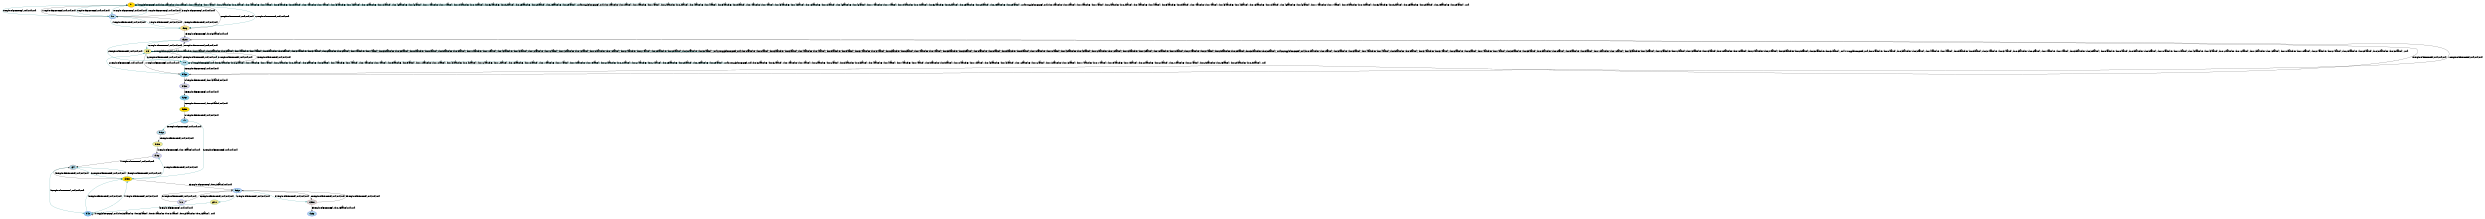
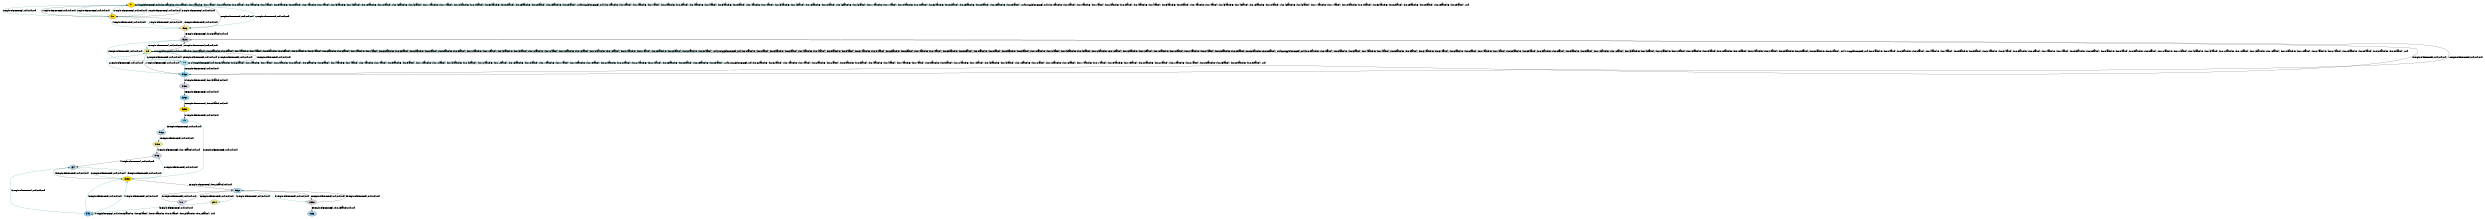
node "b0": fillcolor lightblue -> gold
edge "gf4" -> "b43": reversed
